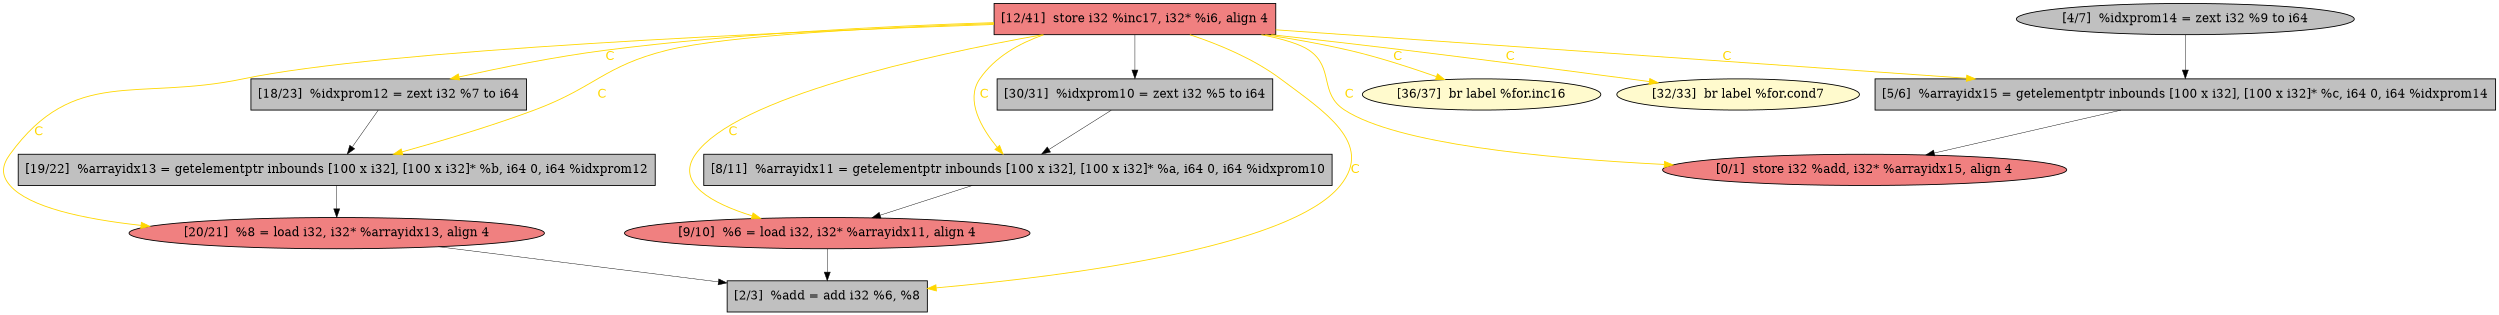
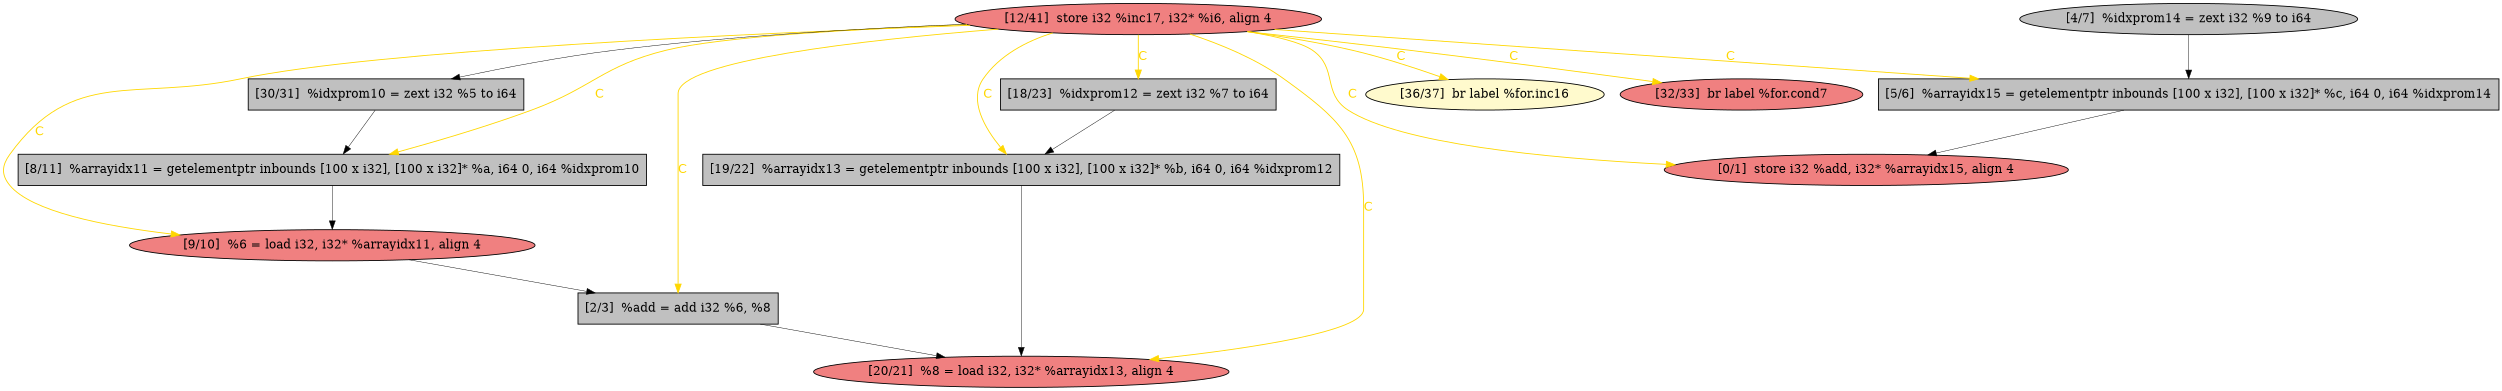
node "[12/41]  store i32 %inc17, i32* %i6, align 4": shape box -> ellipse
node "[32/33]  br label %for.cond7": fillcolor lemonchiffon -> lightcoral
edge "[20/21]  %8 = load i32, i32* %arrayidx13, align 4" -> "[2/3]  %add = add i32 %6, %8": reversed
